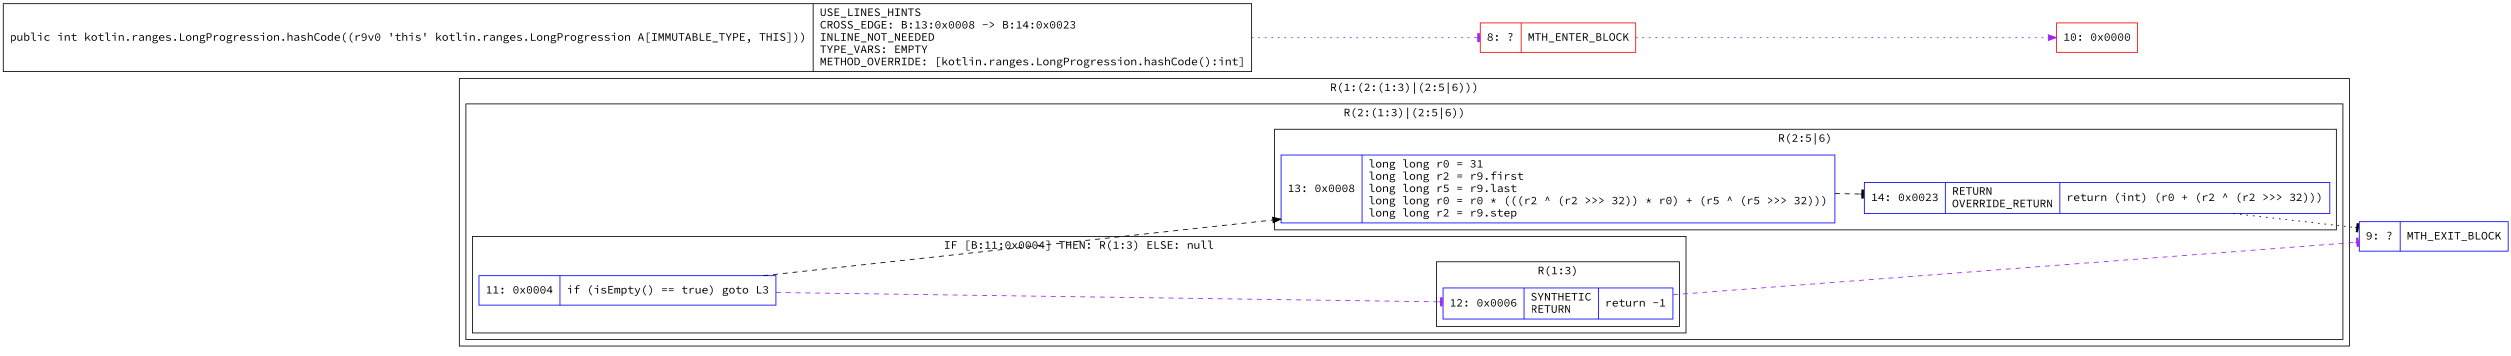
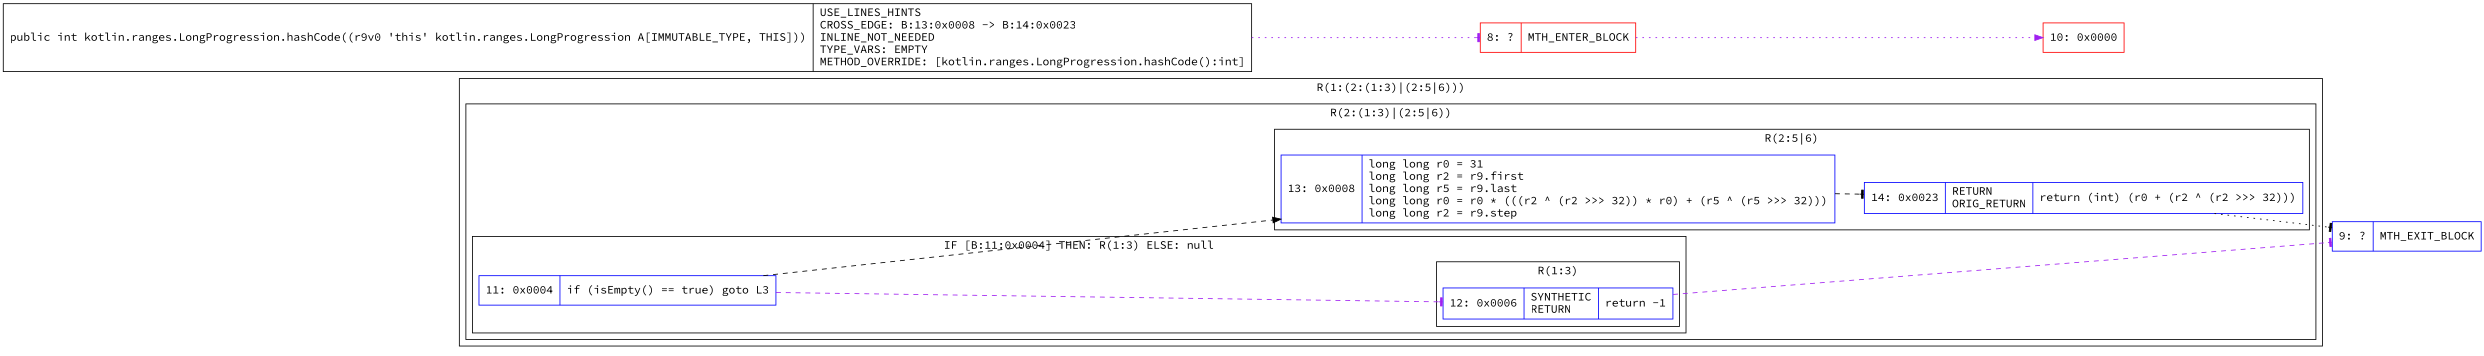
node "14: 0x0023": text "OVERRIDE_RETURN" -> "ORIG_RETURN"
